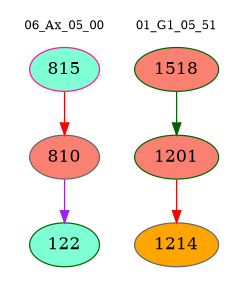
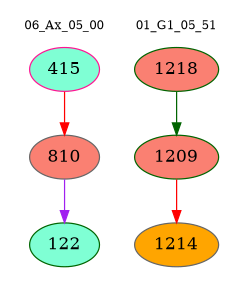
node "815": label "815" -> "415"
node "1518": label "1518" -> "1218"
node "1201": label "1201" -> "1209"
